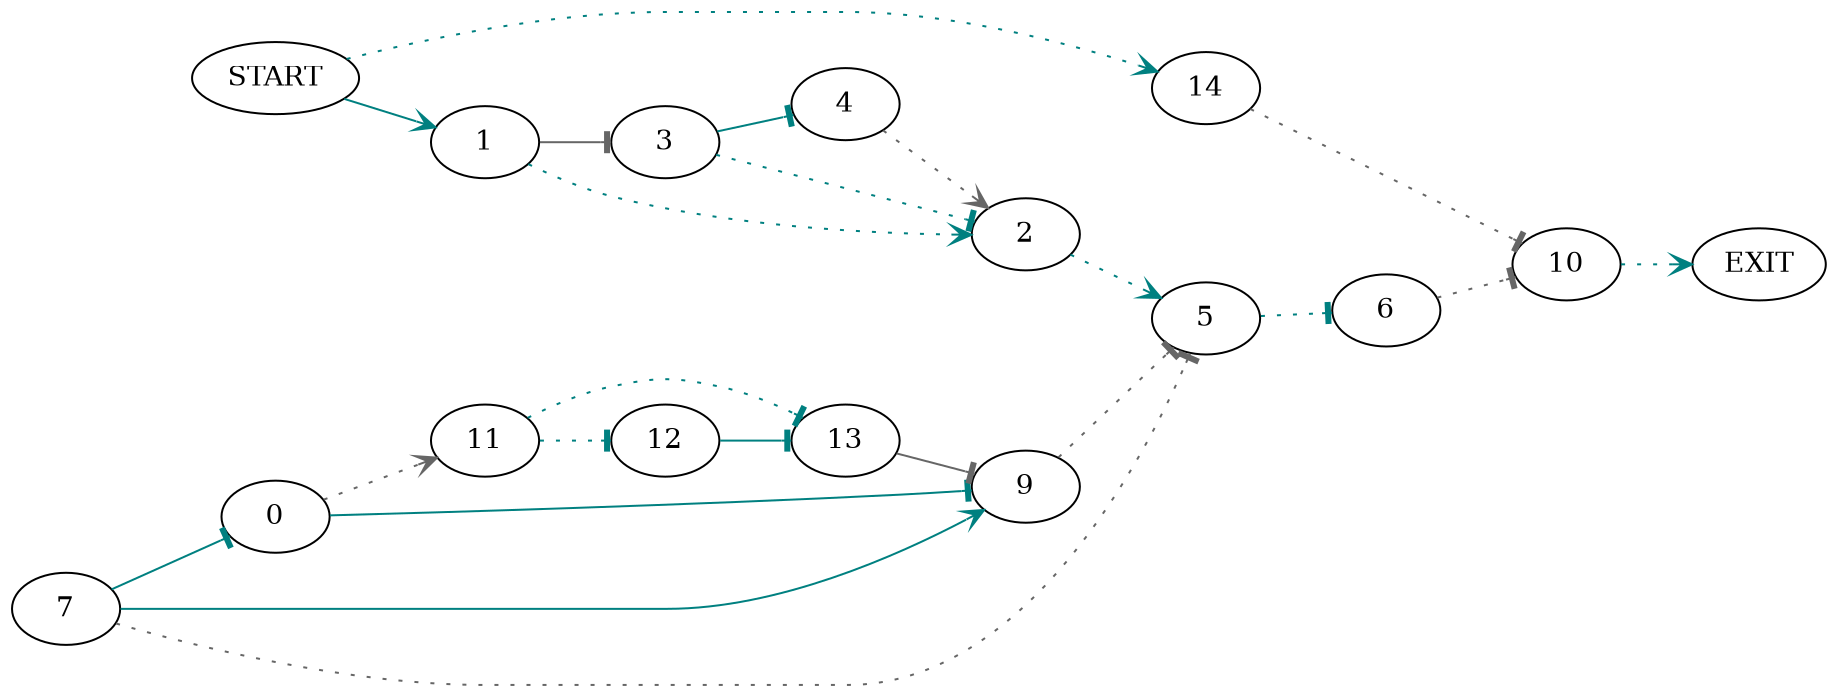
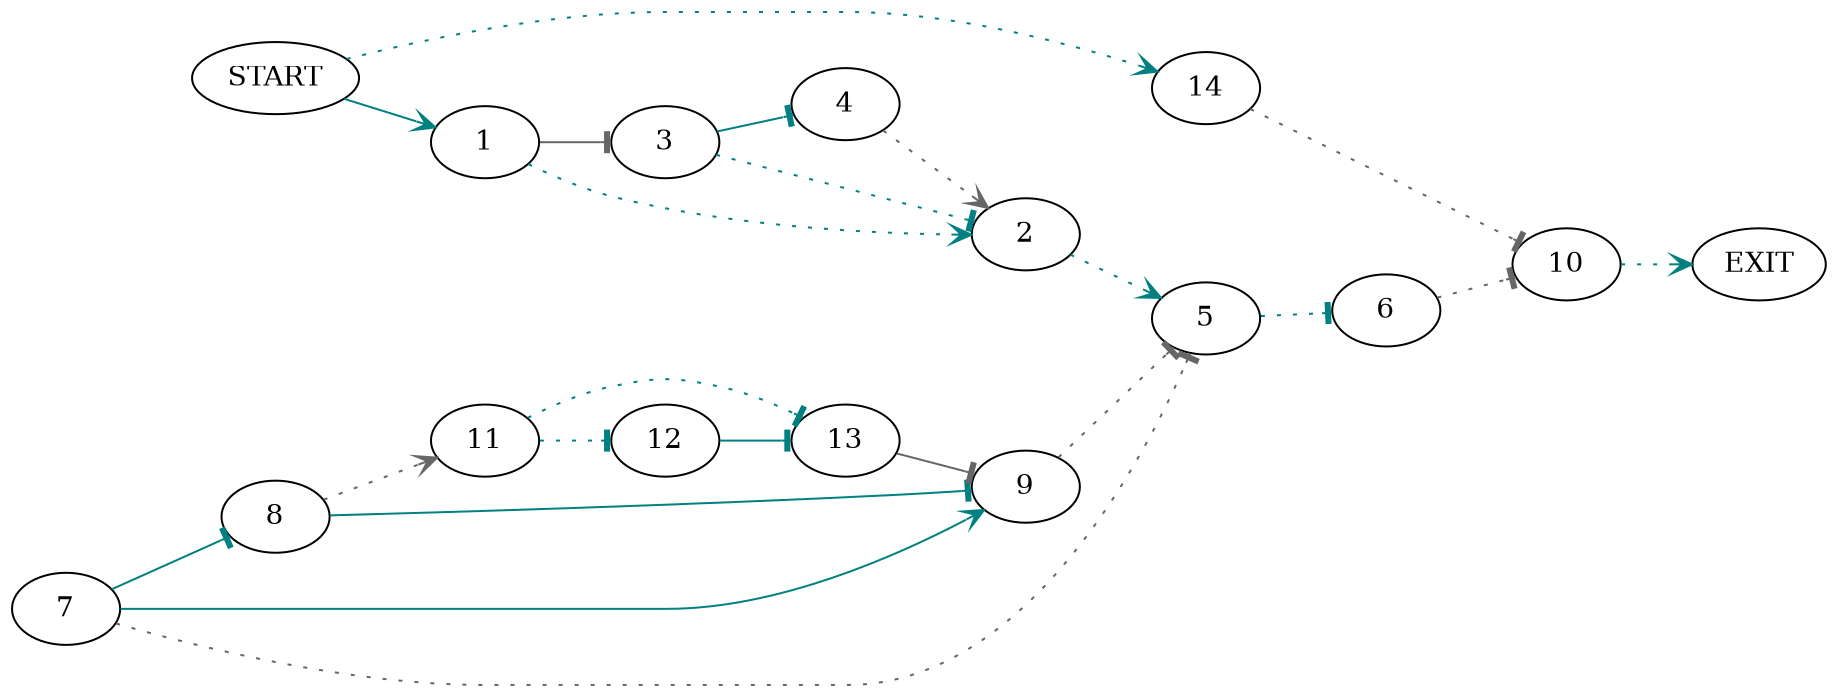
node "0": label "0" -> "8"
